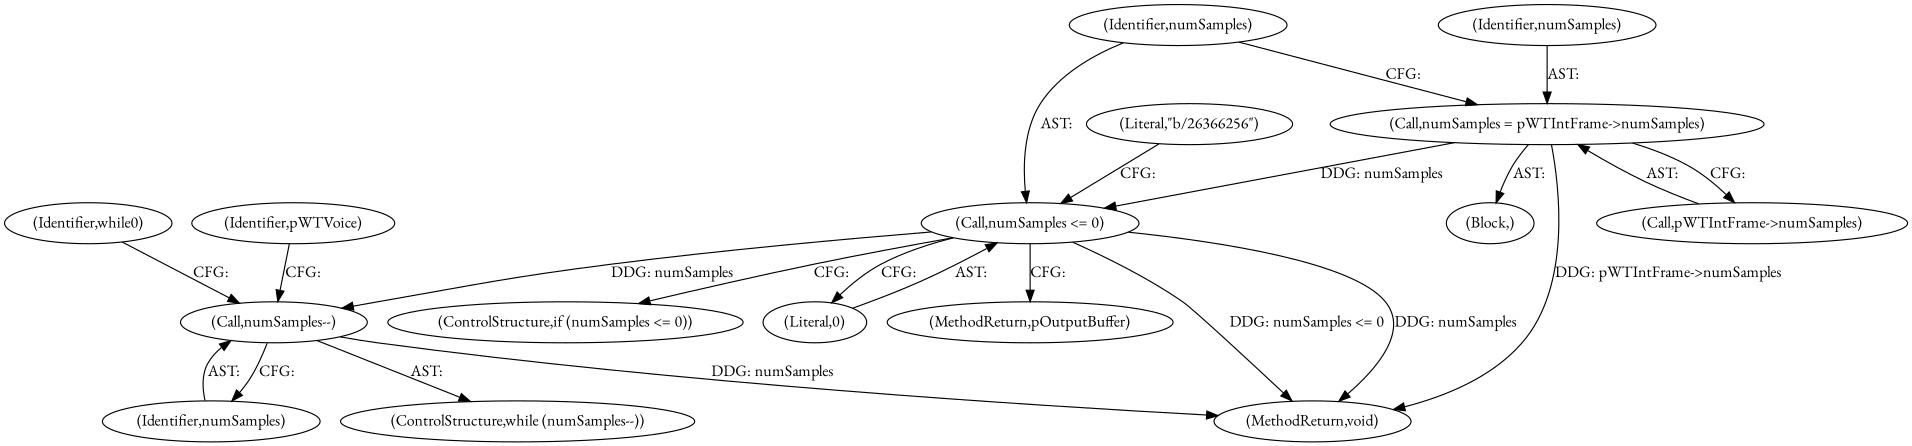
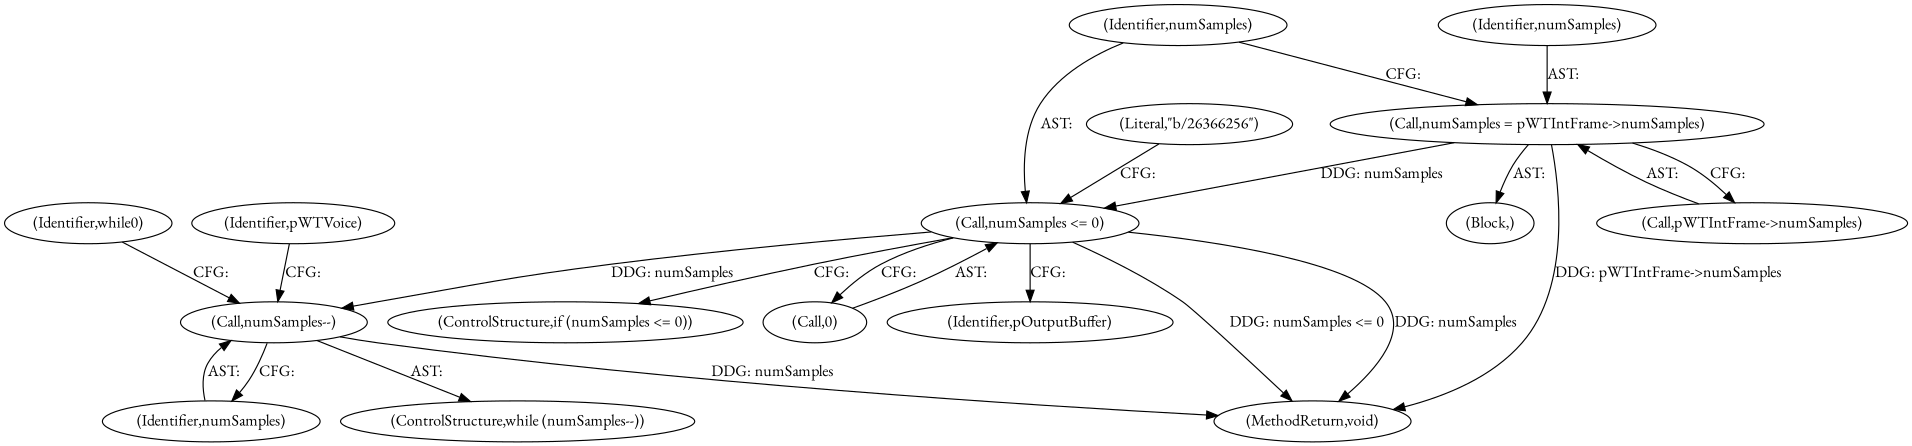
node "(Literal,0)": label "(Literal,0)" -> "(Call,0)"
node "(MethodReturn,pOutputBuffer)": label "(MethodReturn,pOutputBuffer)" -> "(Identifier,pOutputBuffer)"
